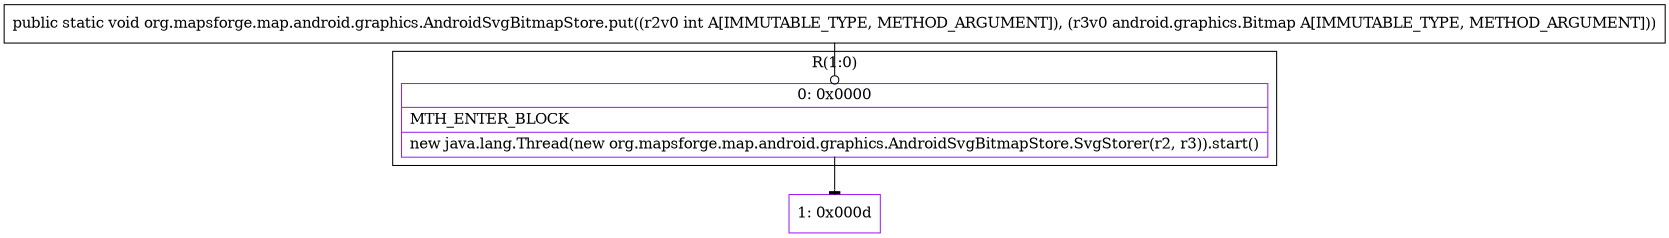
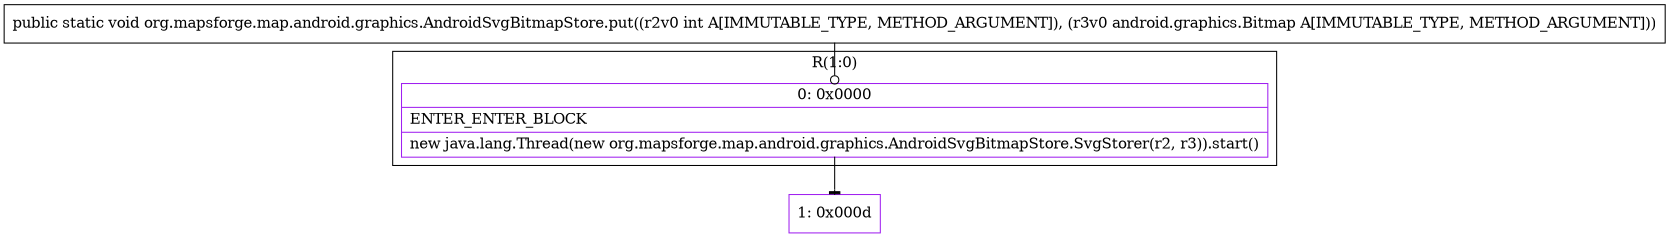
node "0: 0x0000": text "MTH_ENTER_BLOCK" -> "ENTER_ENTER_BLOCK"
